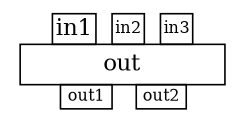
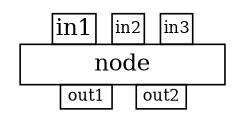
node "in1": text "out" -> "node"
